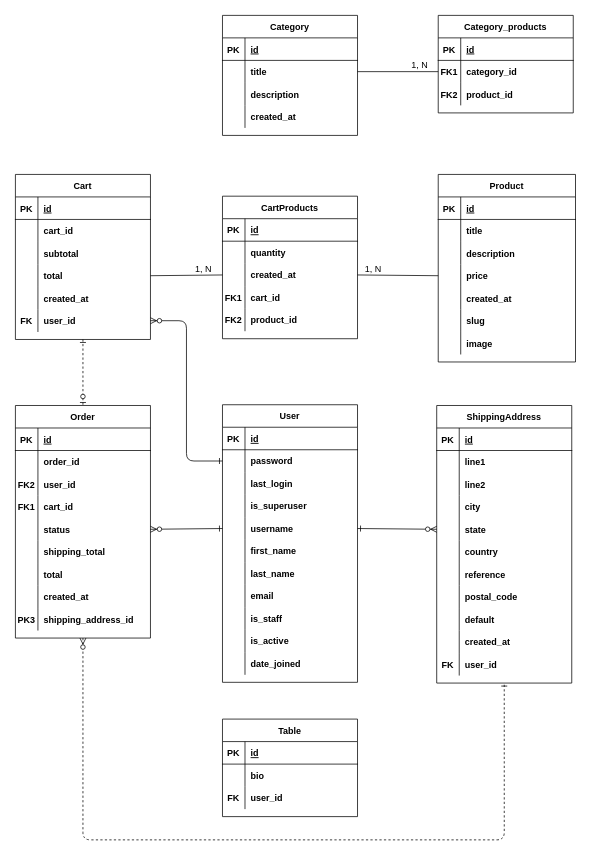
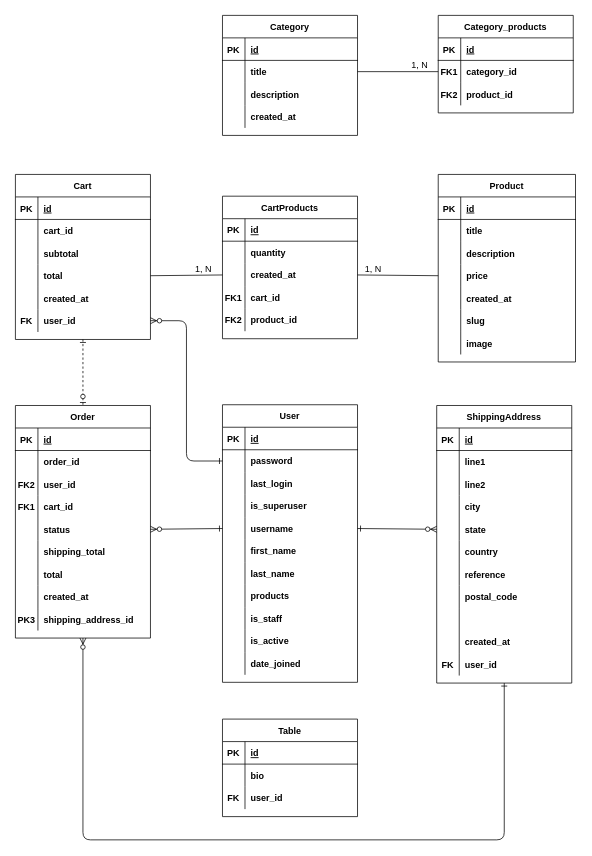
node "email": label "email" -> "products"
node "default": removed
edge "Order" -- "ShippingAddress": style dashed -> solid
